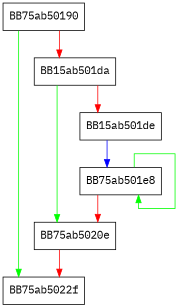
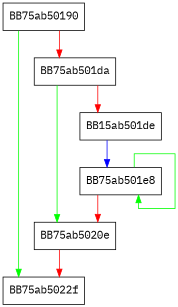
node "BB15ab501da": label "BB15ab501da" -> "BB75ab501da"
